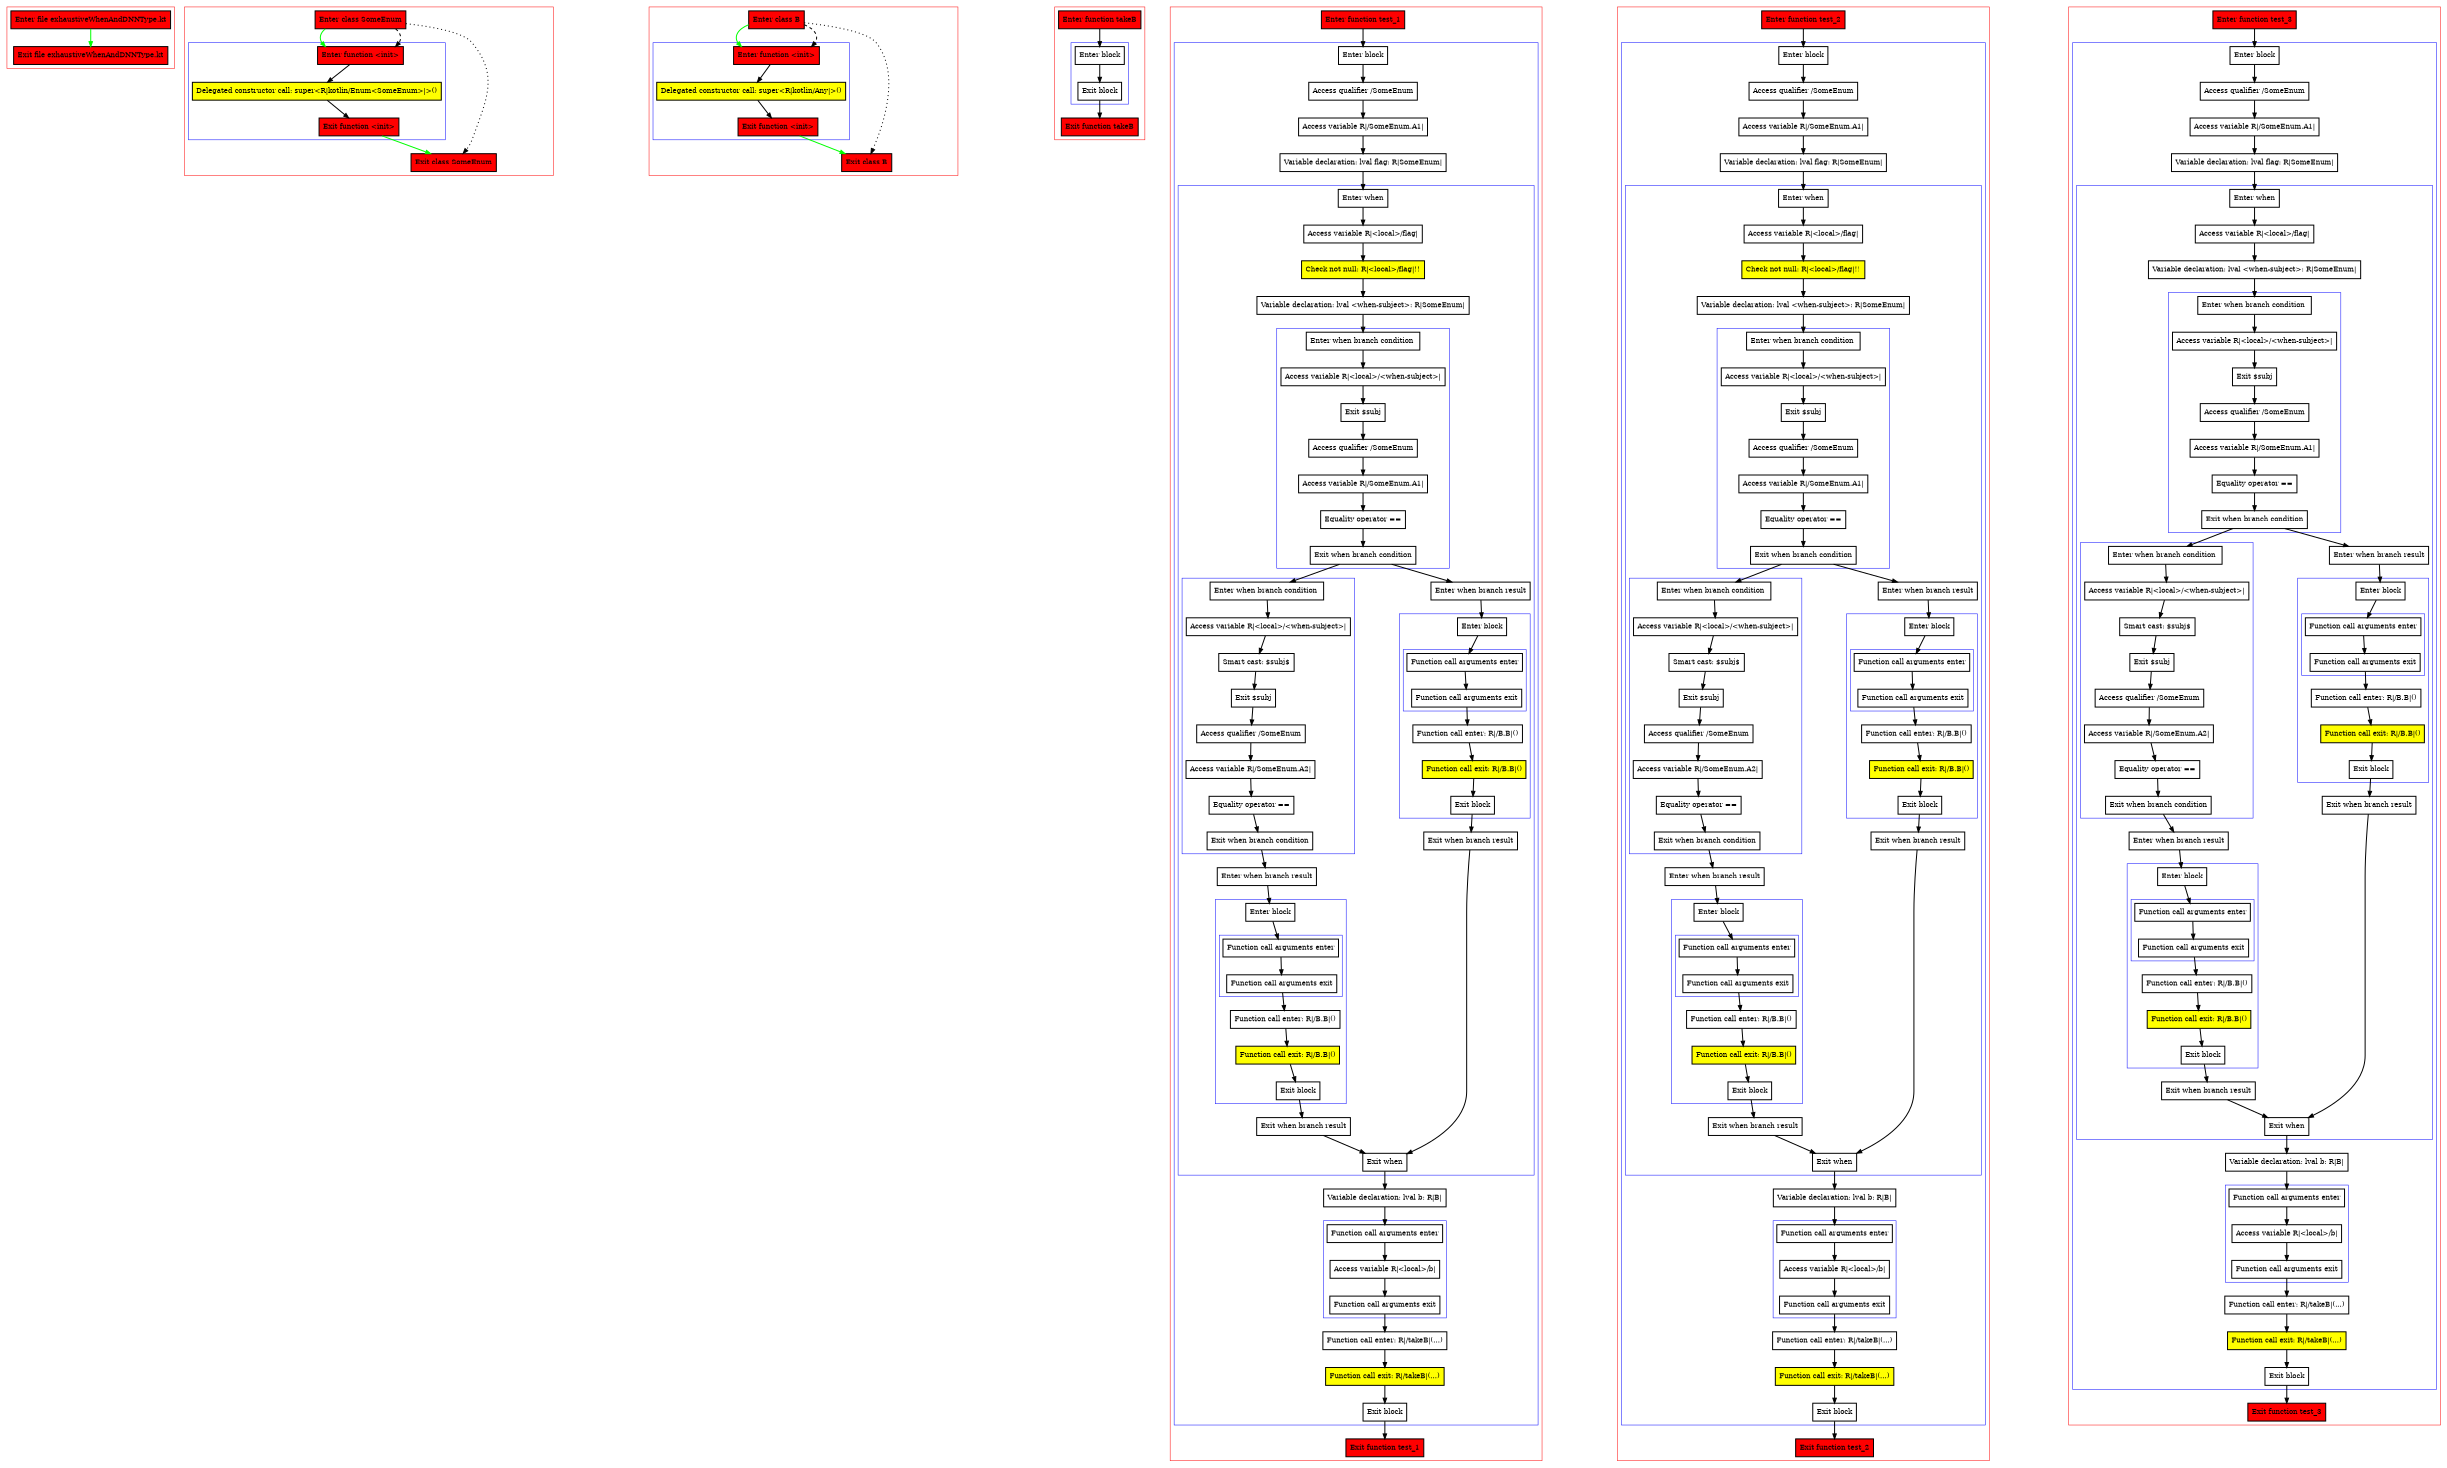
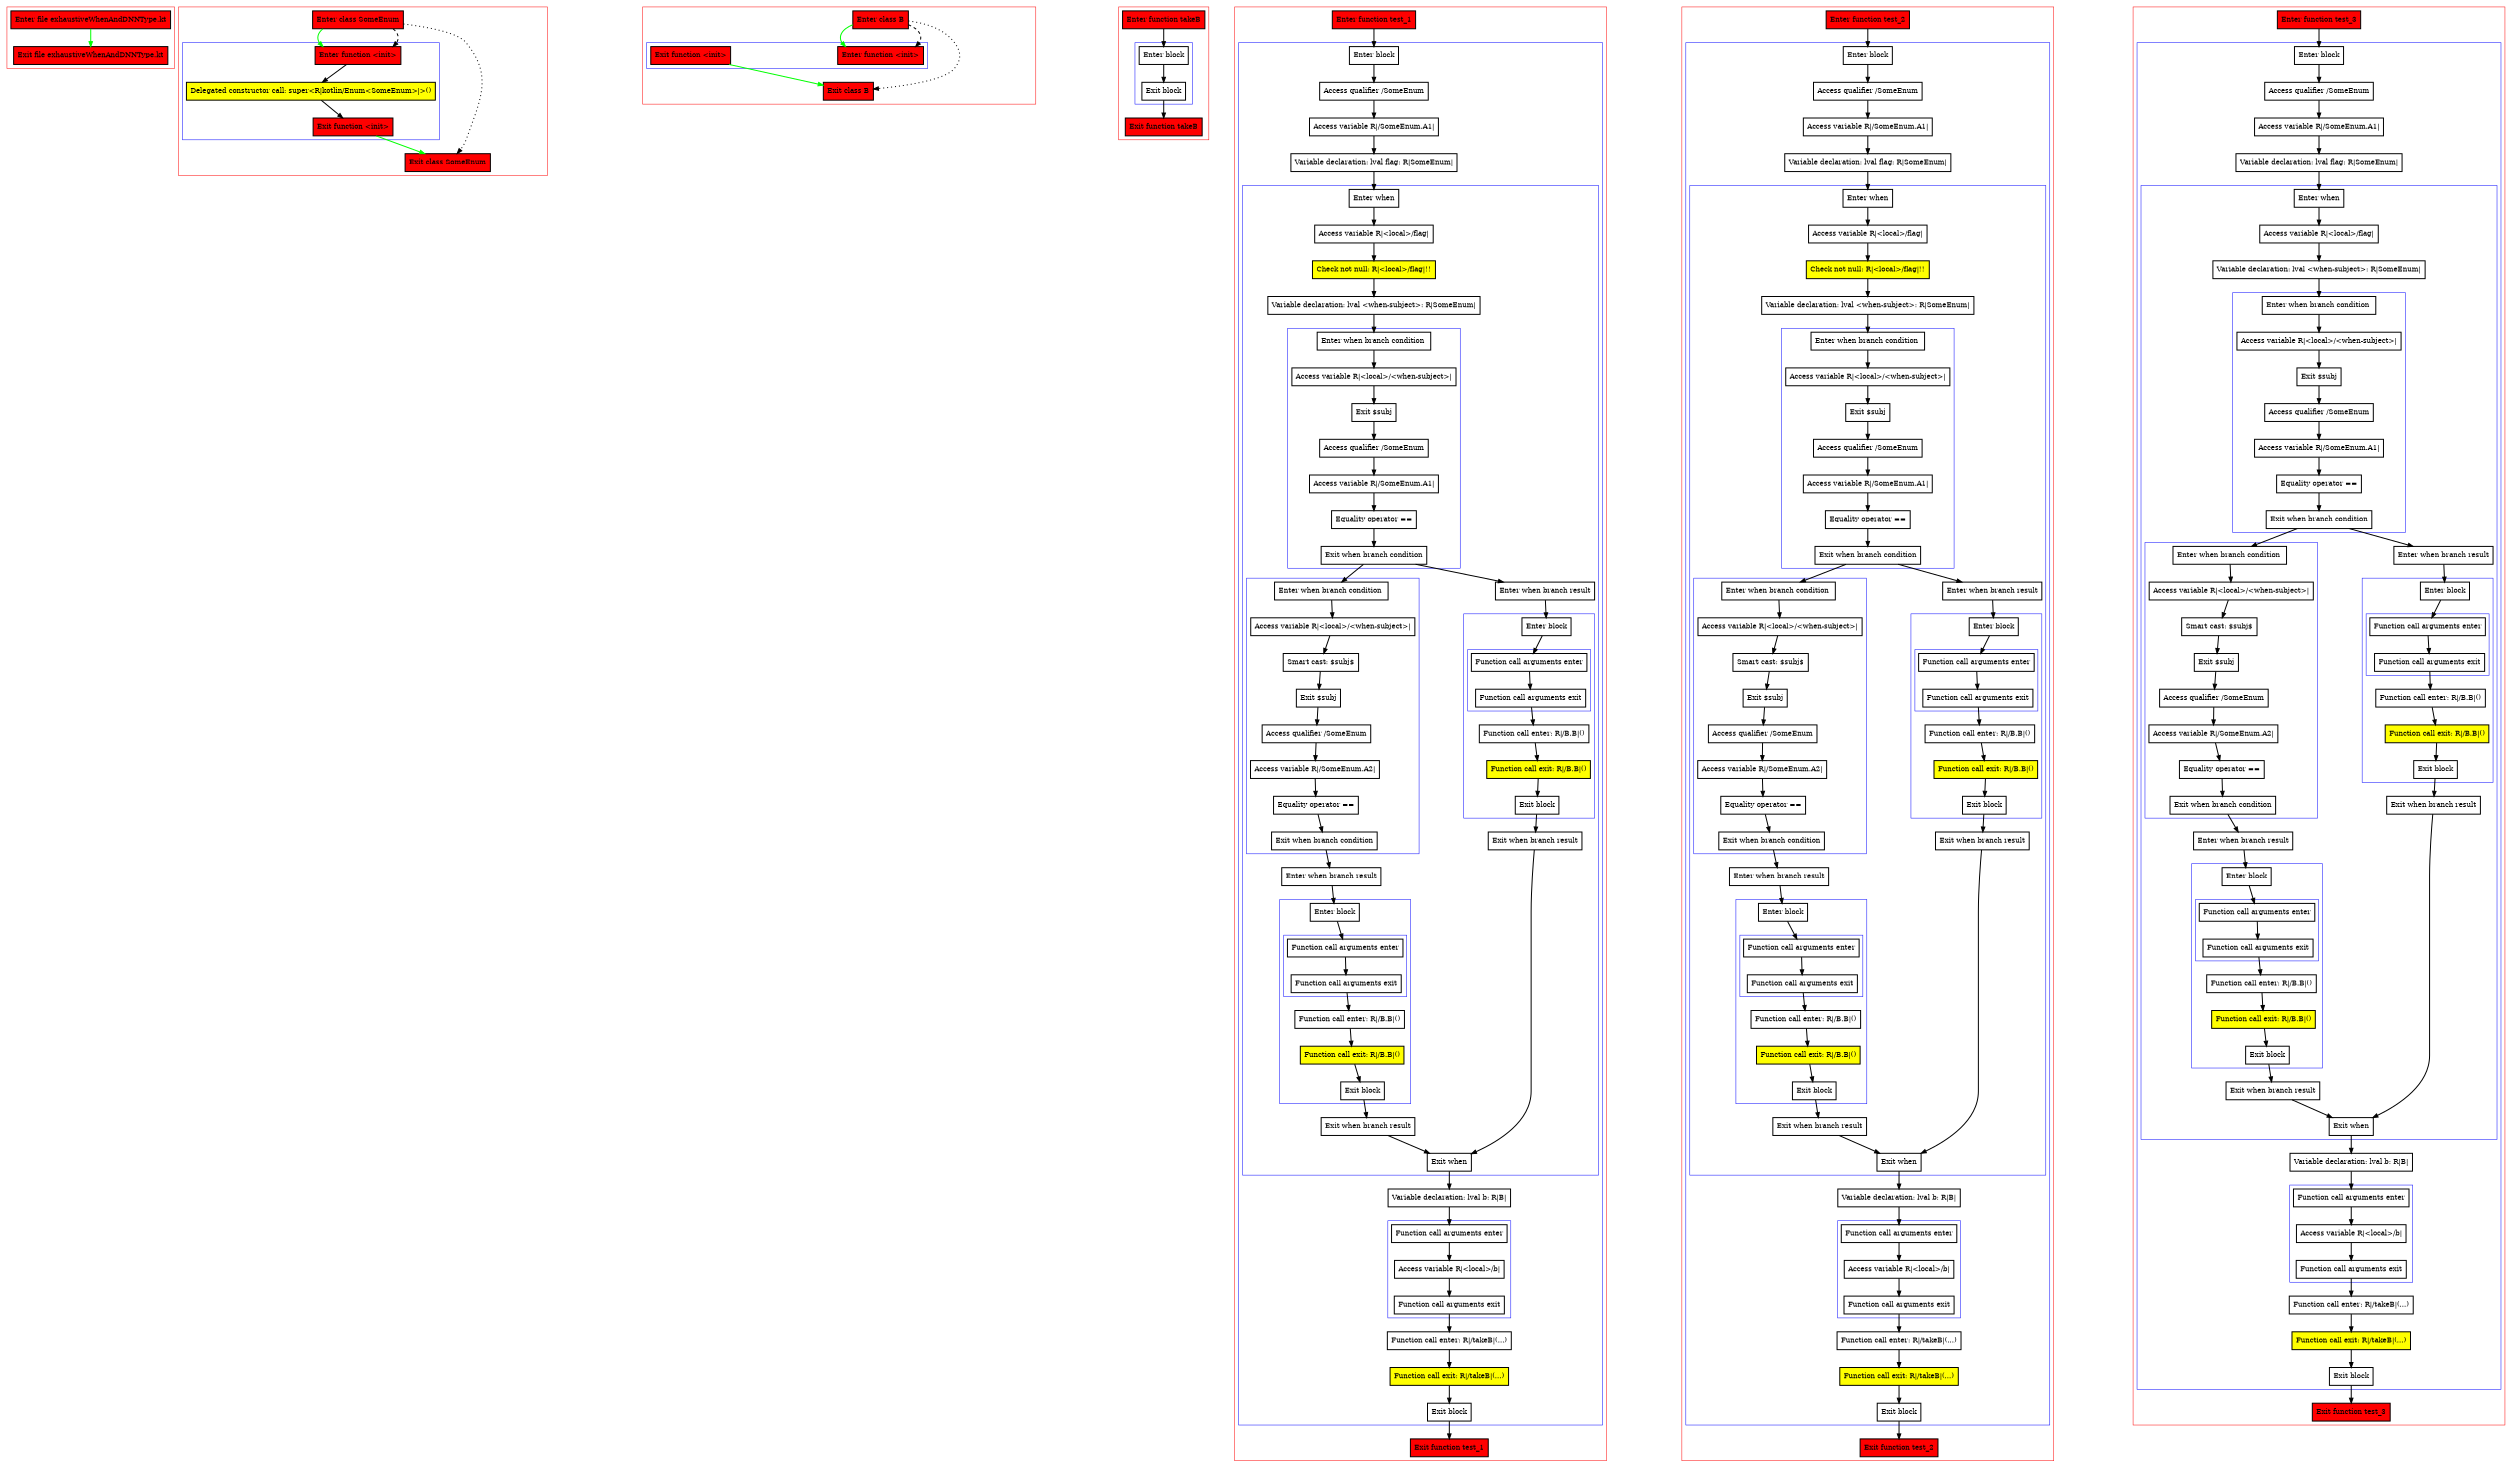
node "Delegated constructor call: super<R|kotlin/Any|>()": removed
